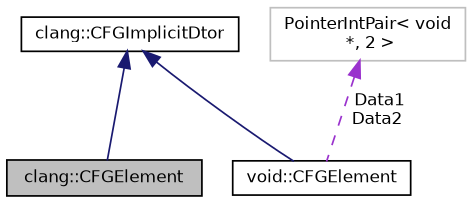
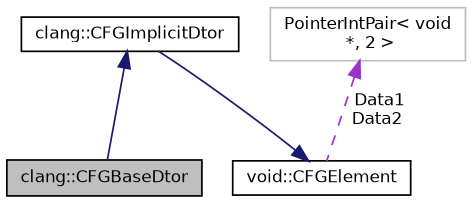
edge "void::CFGElement" -> "clang::CFGImplicitDtor": reversed
node "clang::CFGElement": label "clang::CFGElement" -> "clang::CFGBaseDtor"
